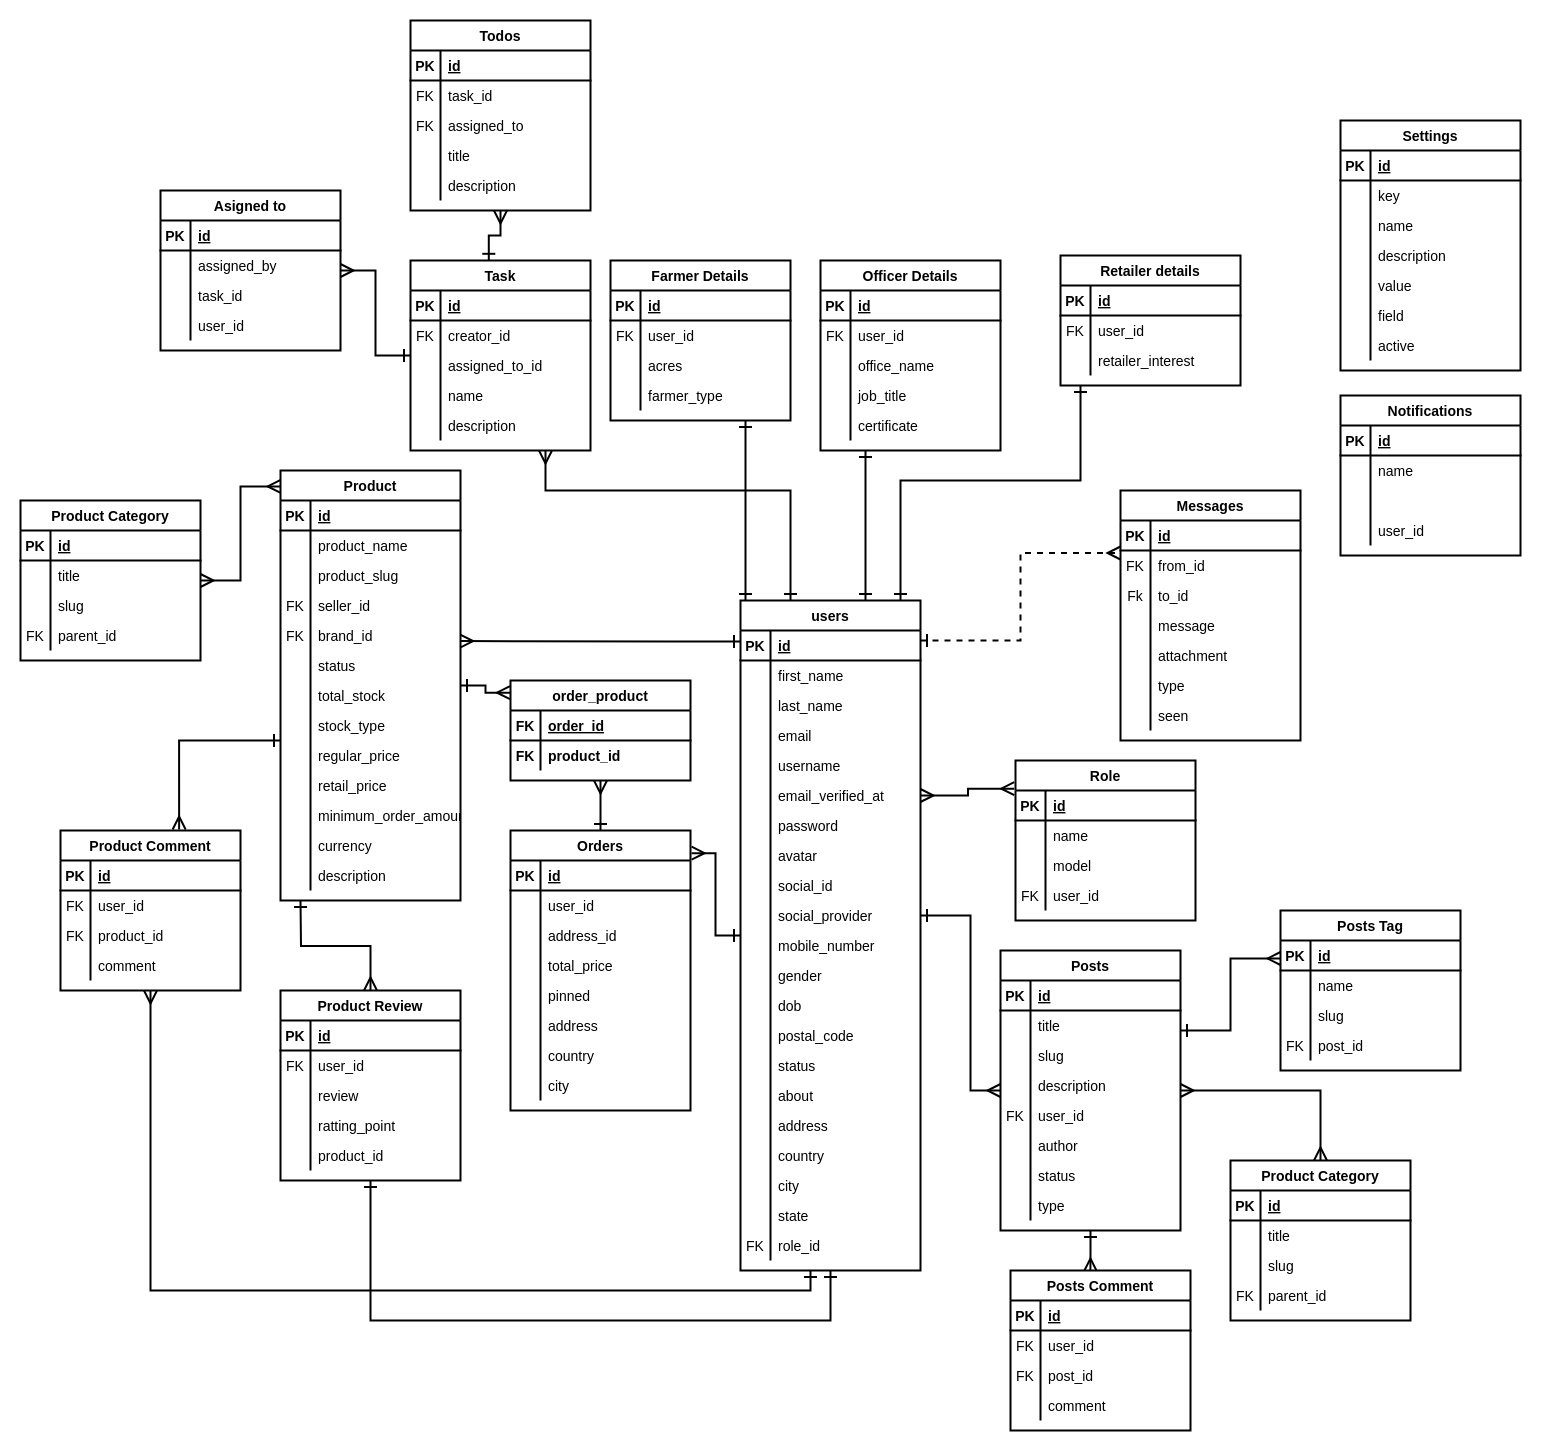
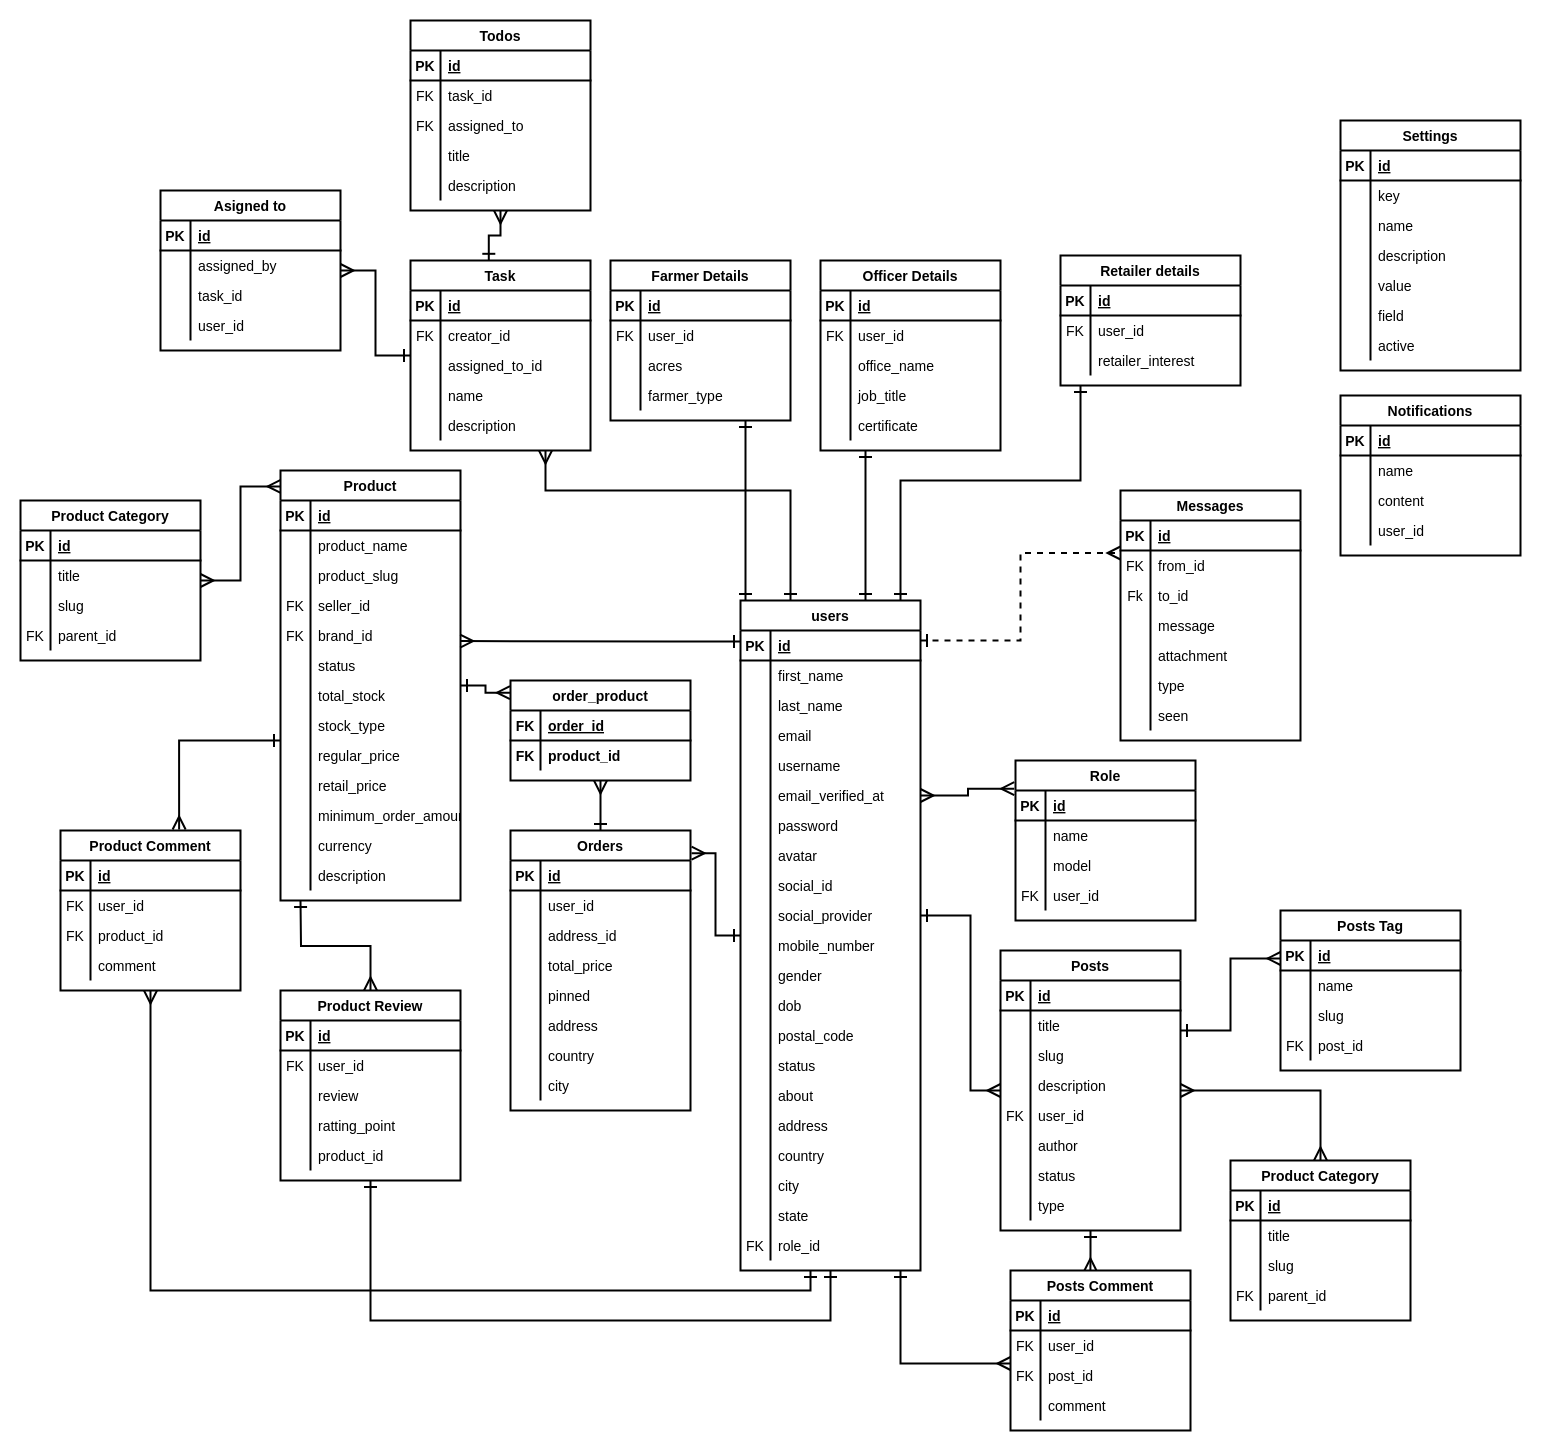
node "content": added
edge "users" -- "Posts Comment": added
